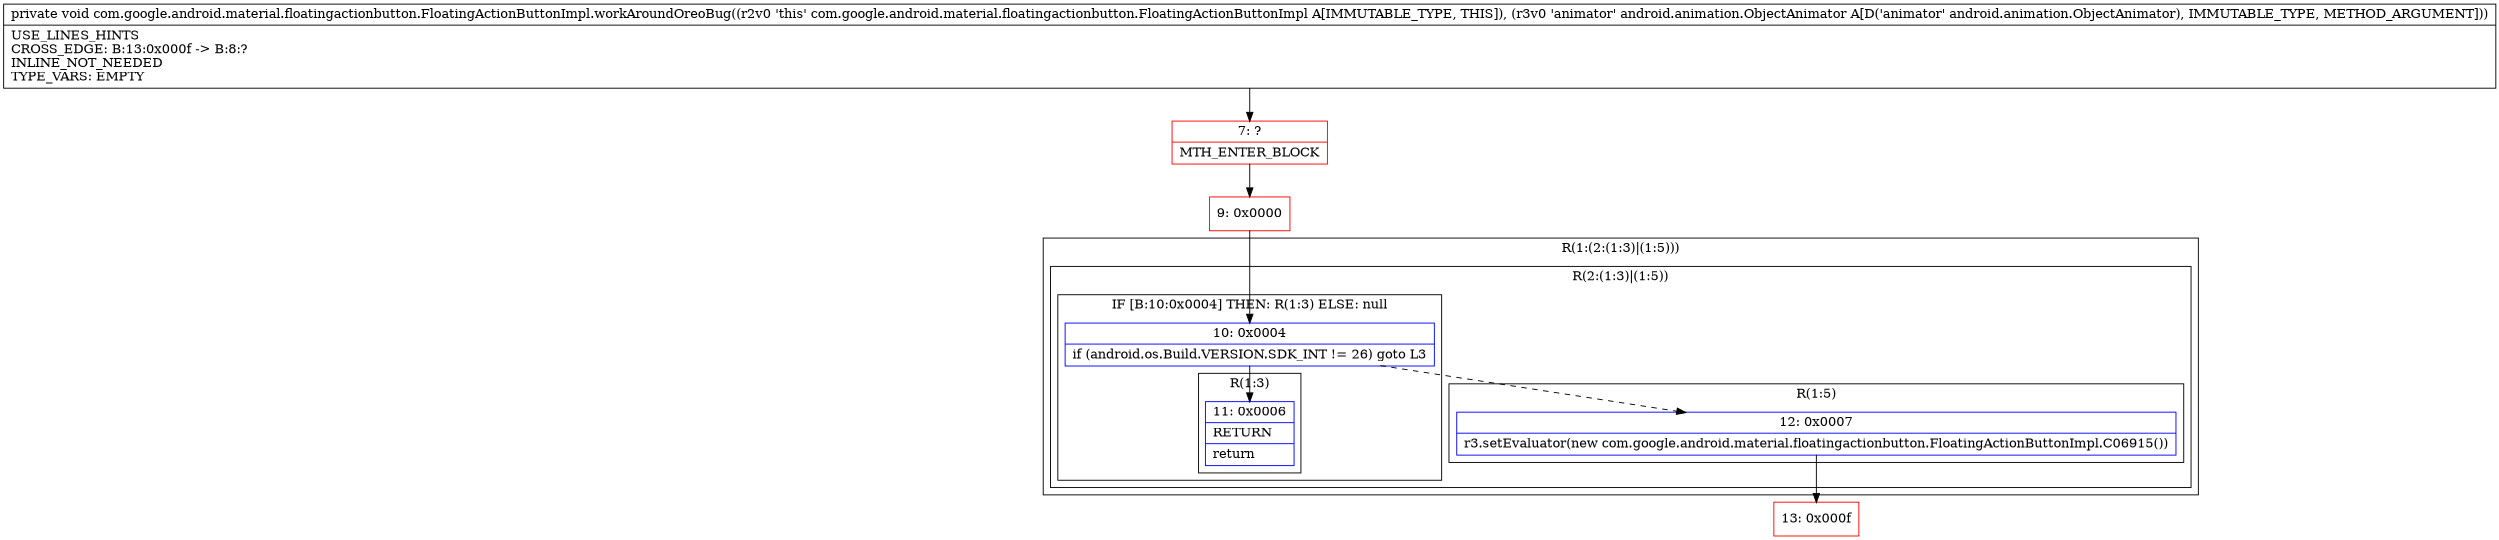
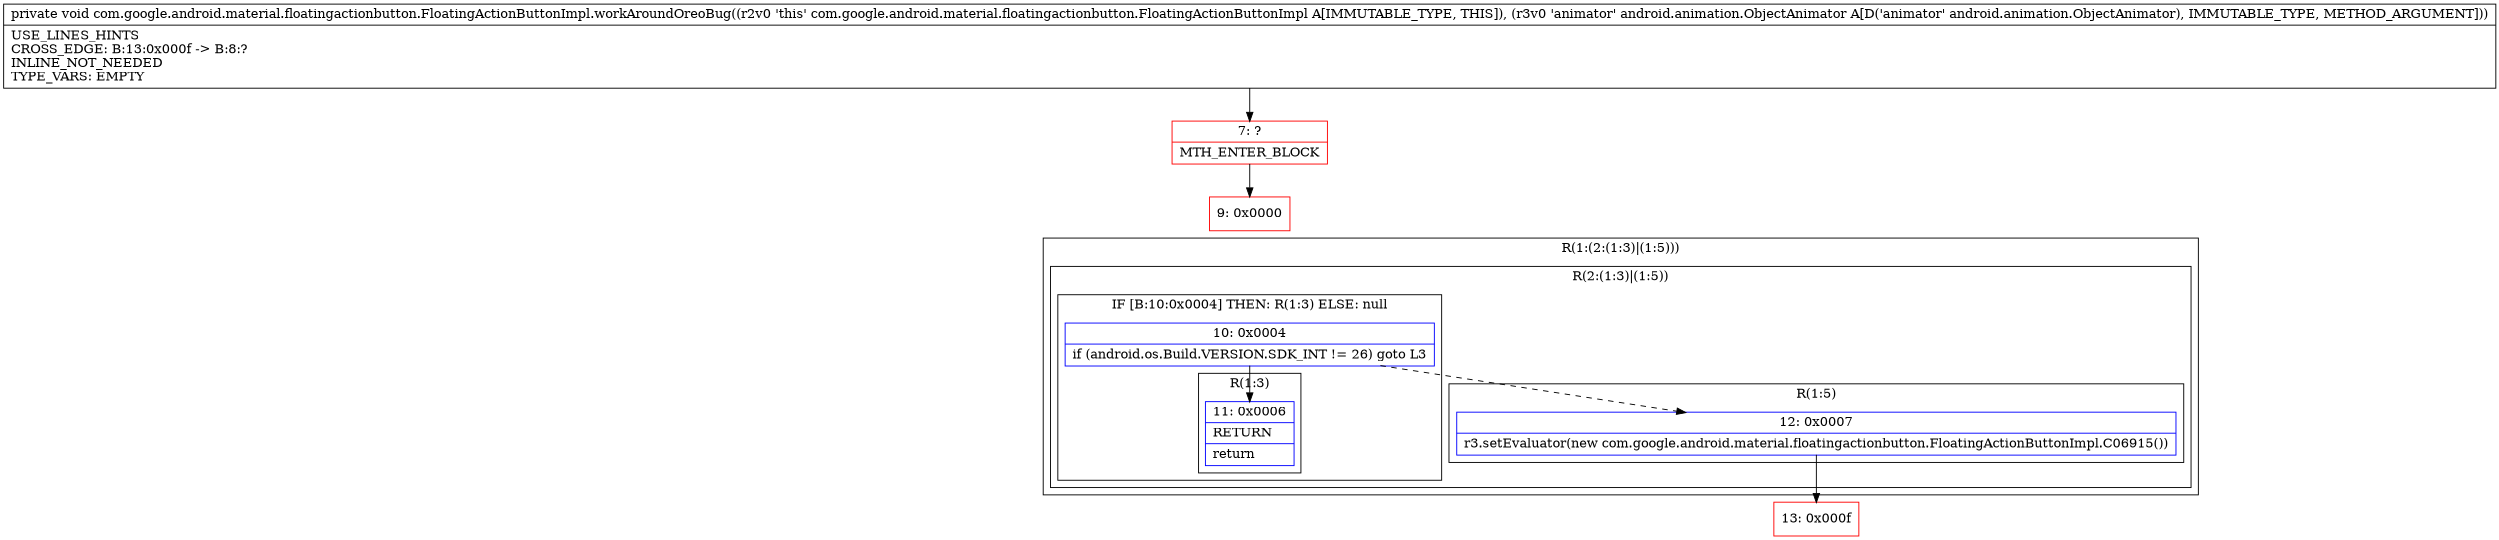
edge "9: 0x0000" -> "10: 0x0004": removed
